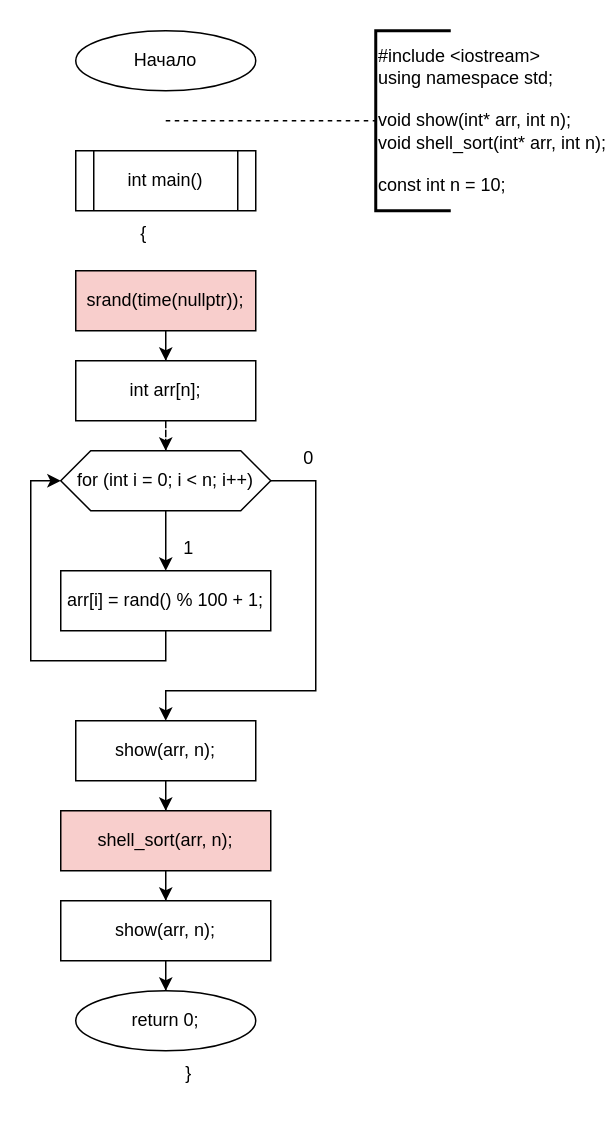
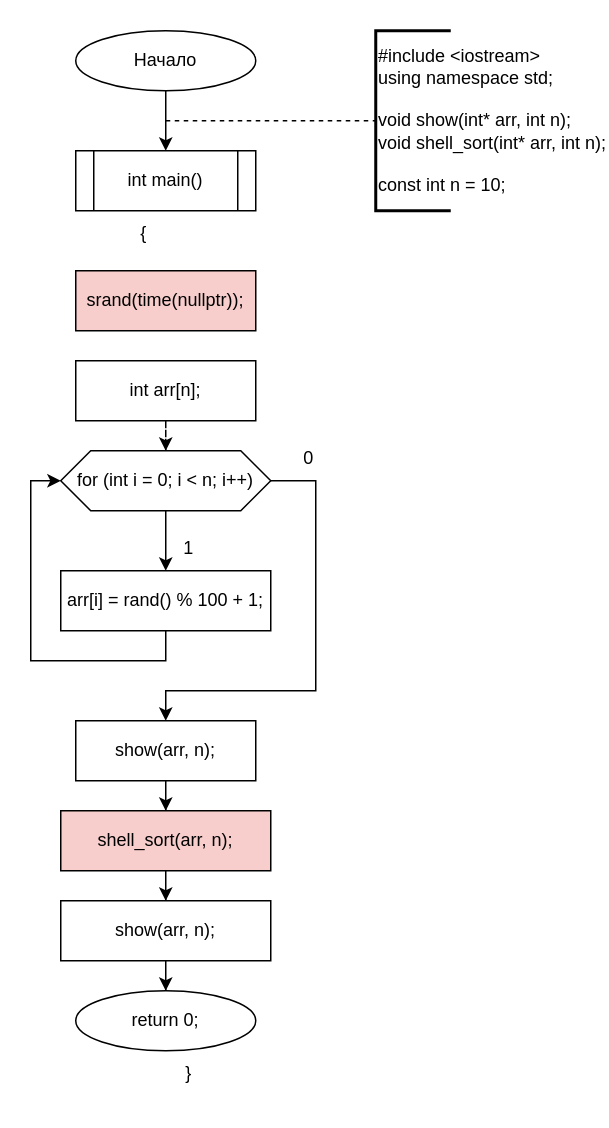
edge "Начало" -> "int main()": added
edge "srand(time(nullptr));" -> "int arr[n];": removed
